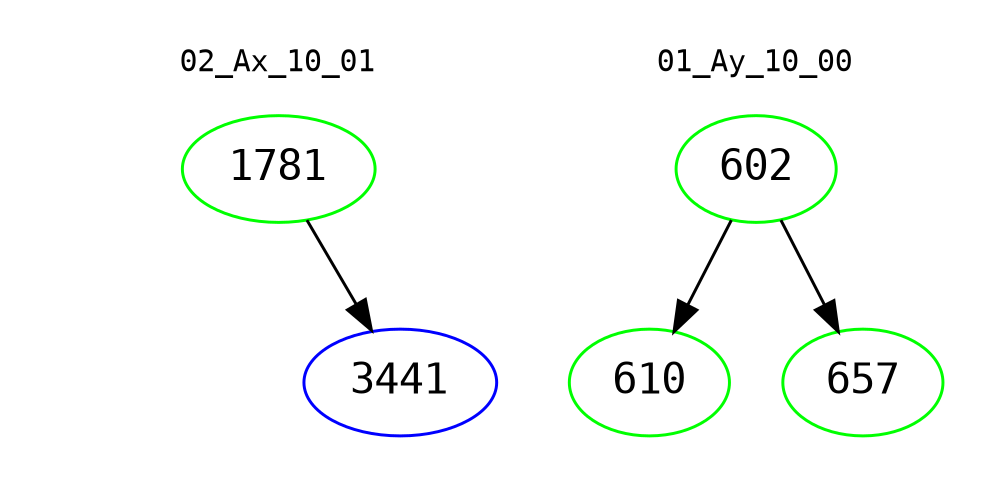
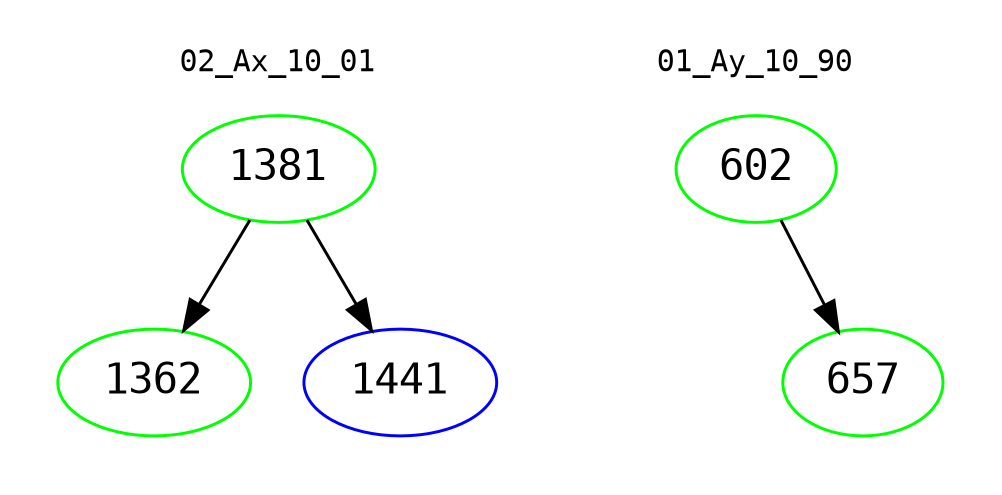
cluster "01_Ay_10_00": label "01_Ay_10_00" -> "01_Ay_10_90"
node "1781": label "1781" -> "1381"
node "1362": added
node "3441": label "3441" -> "1441"
node "610": removed
